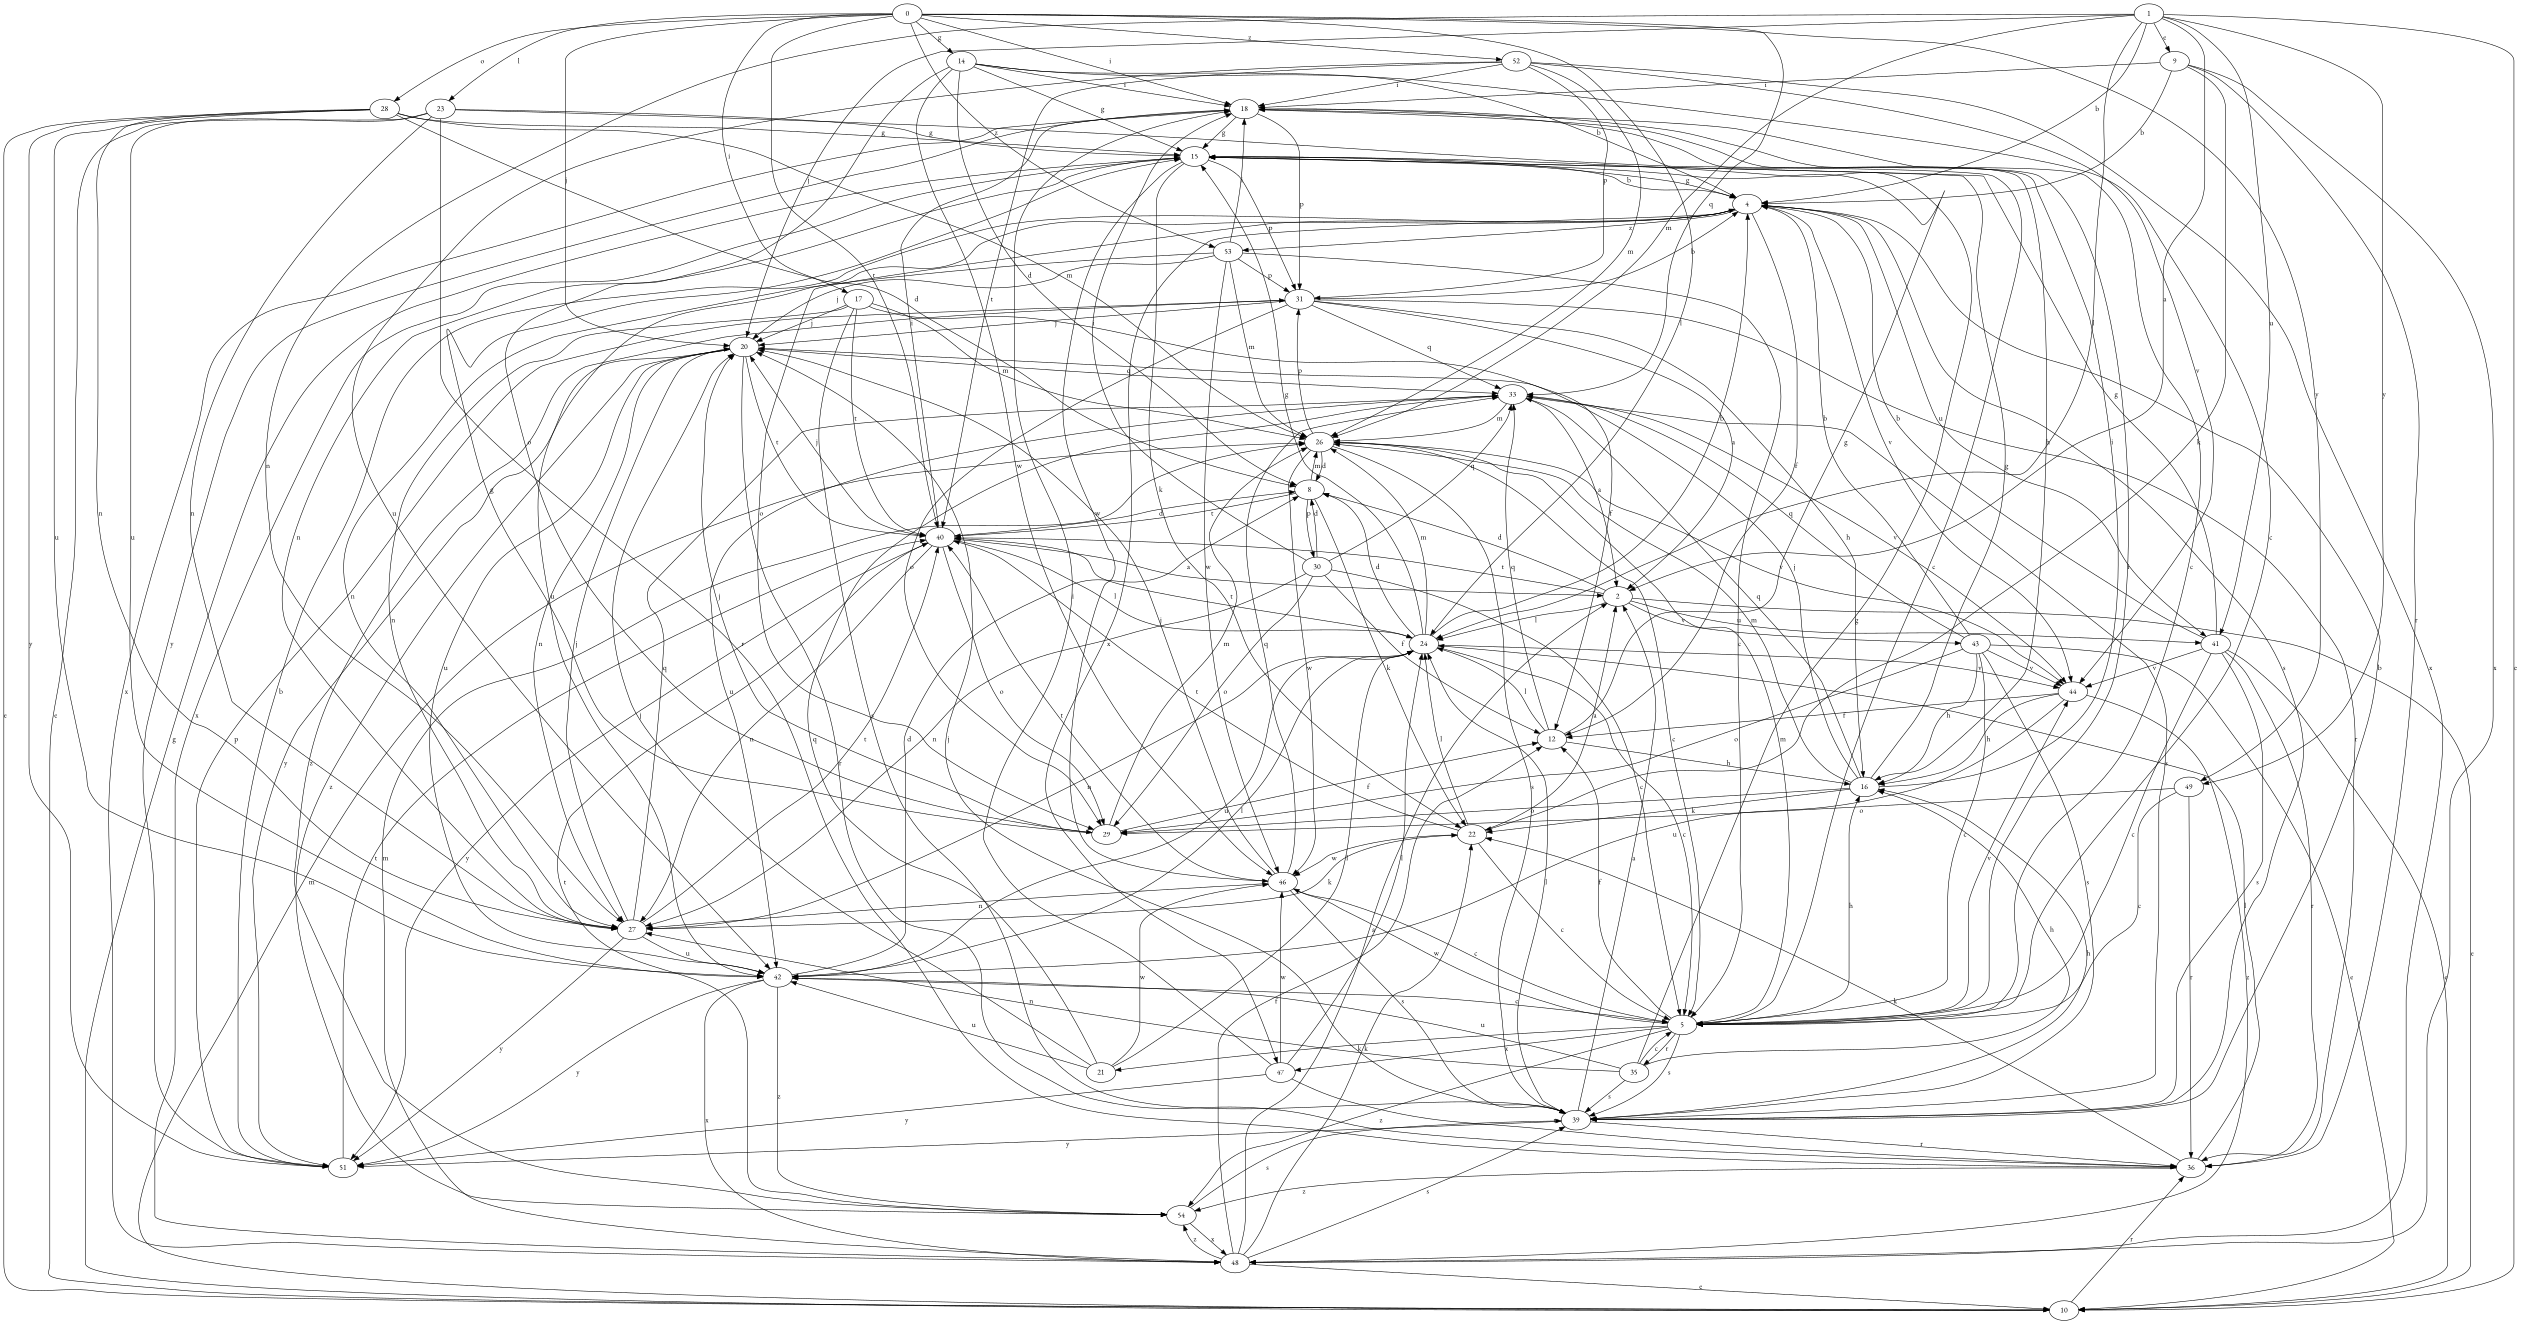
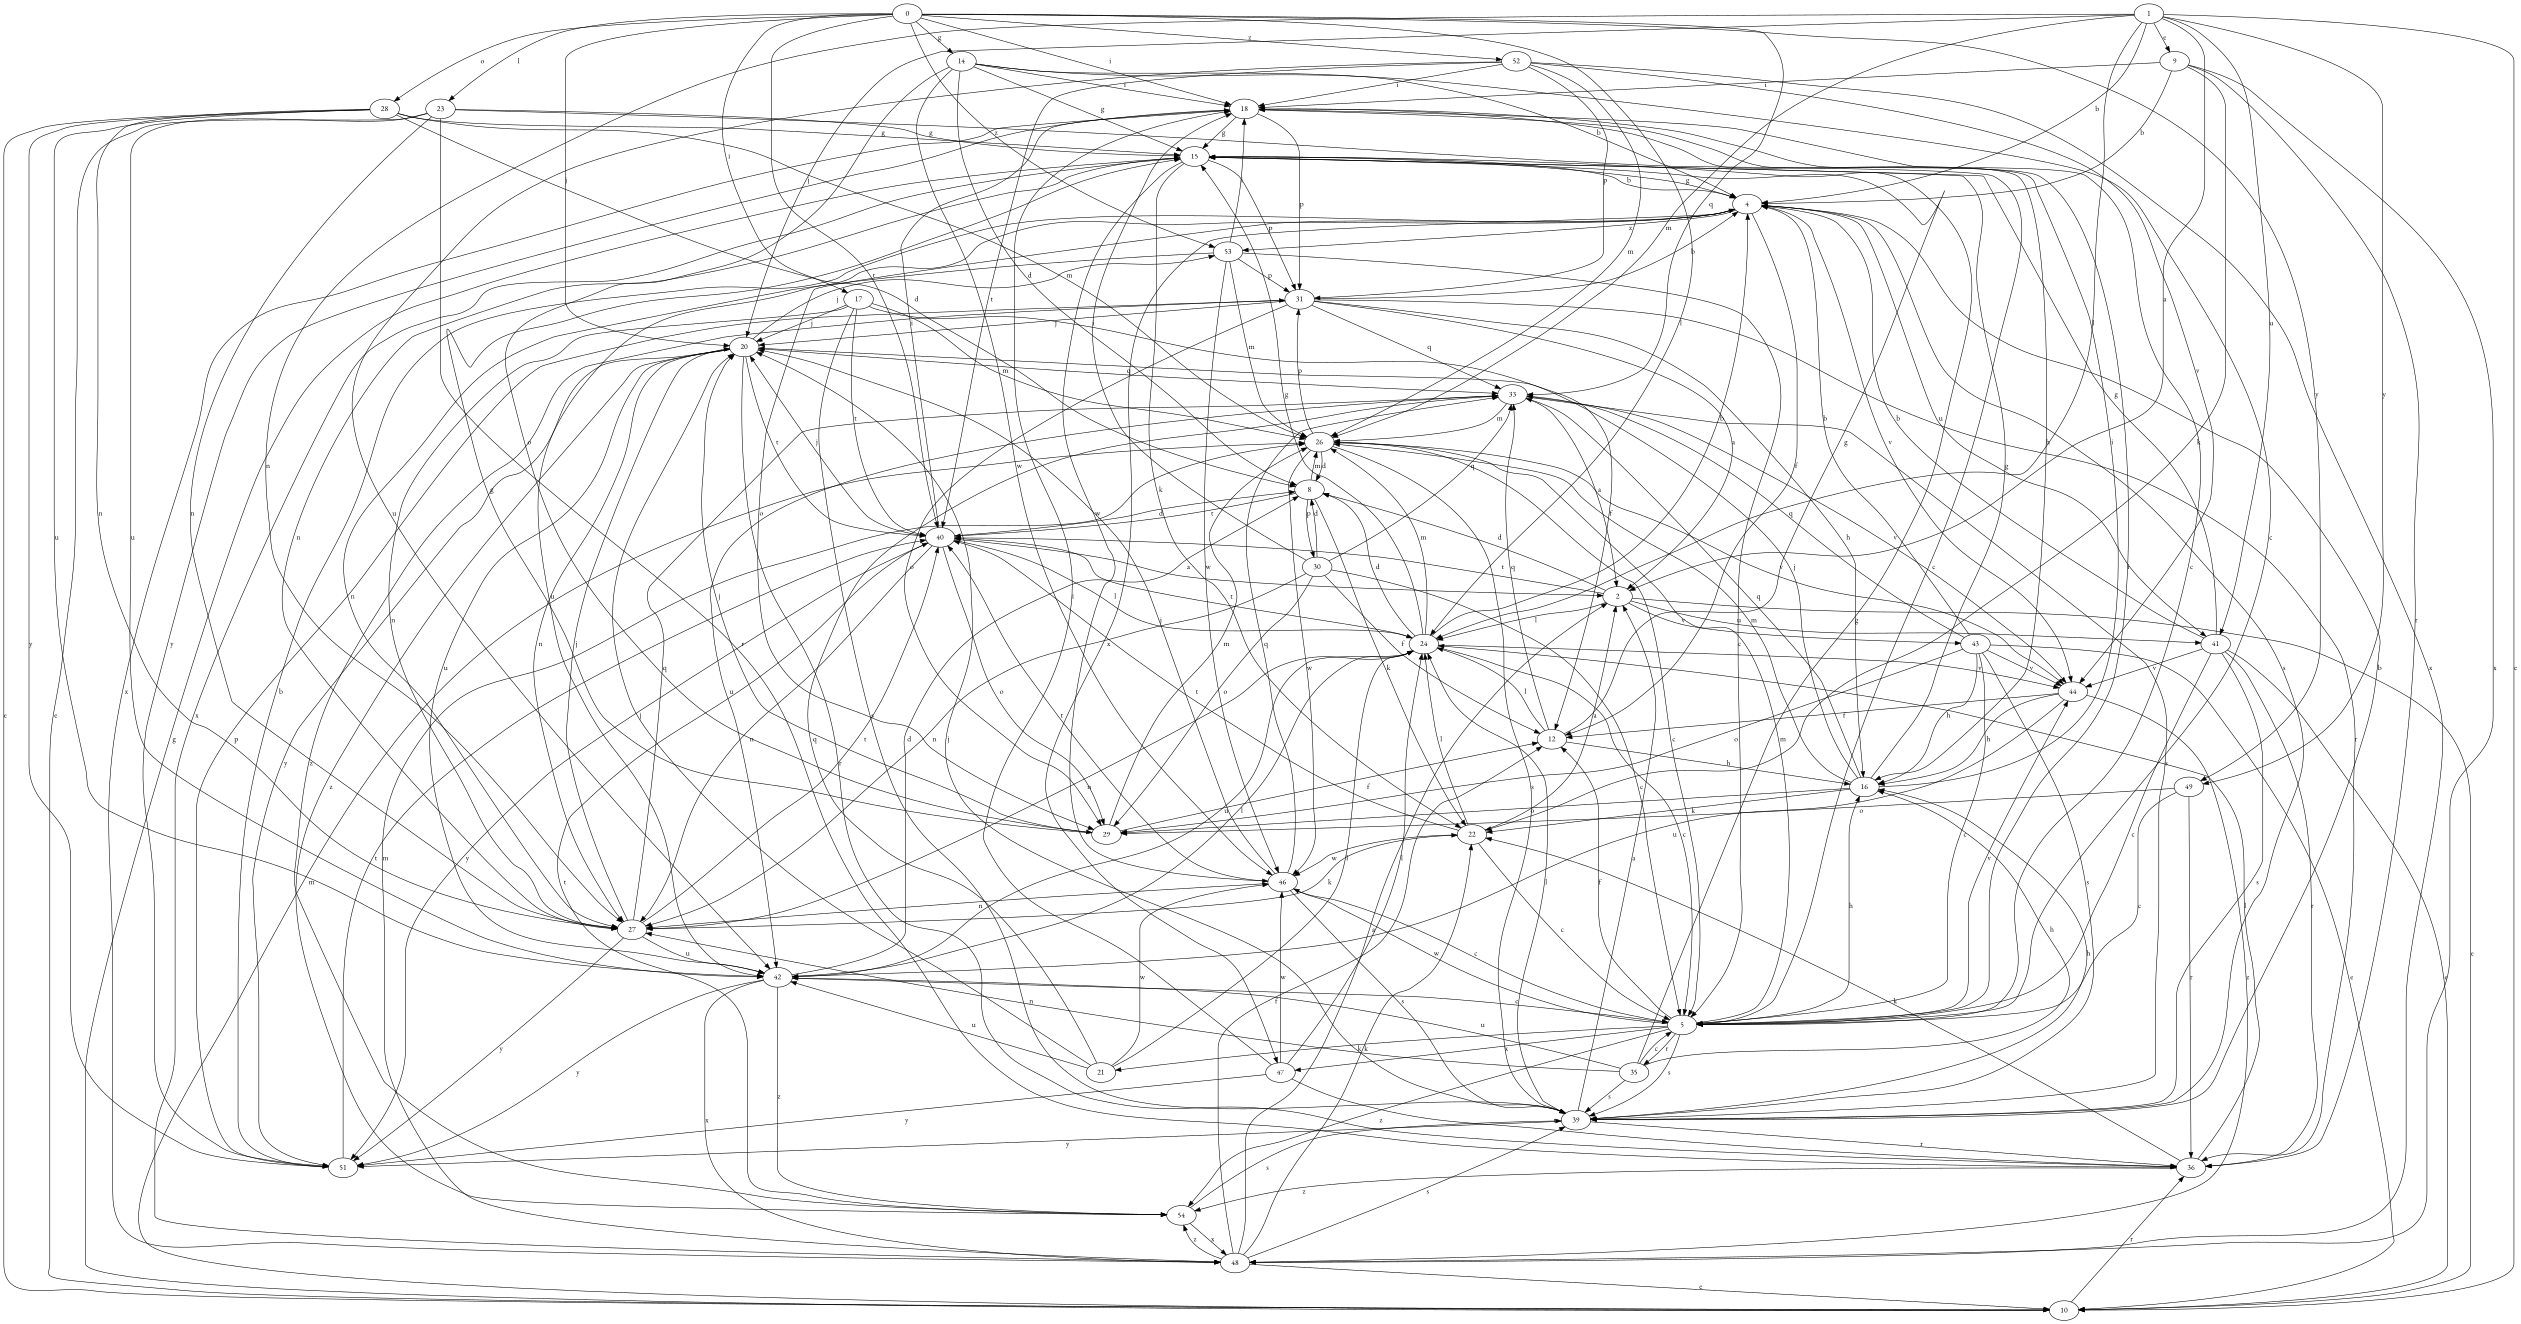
edge "53" -> "20": reversed
